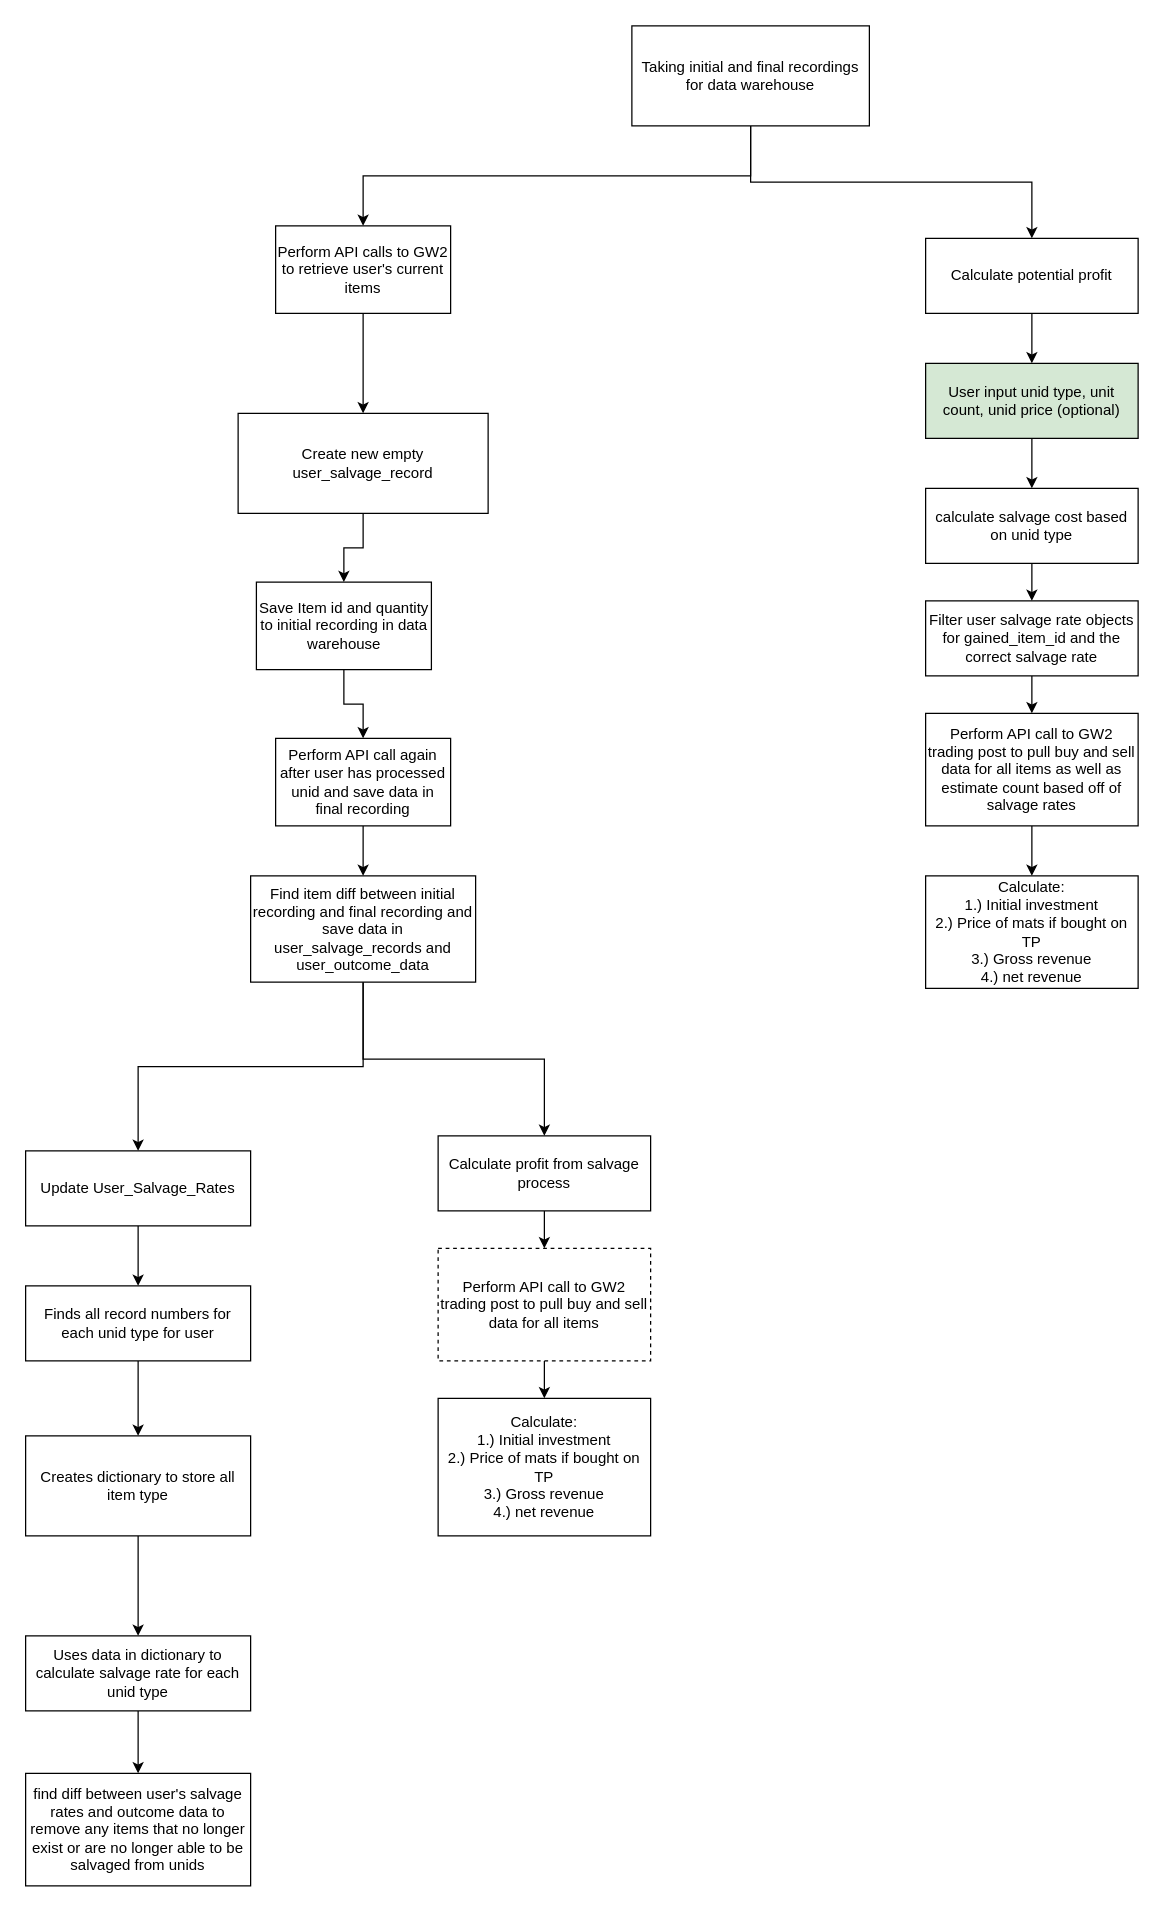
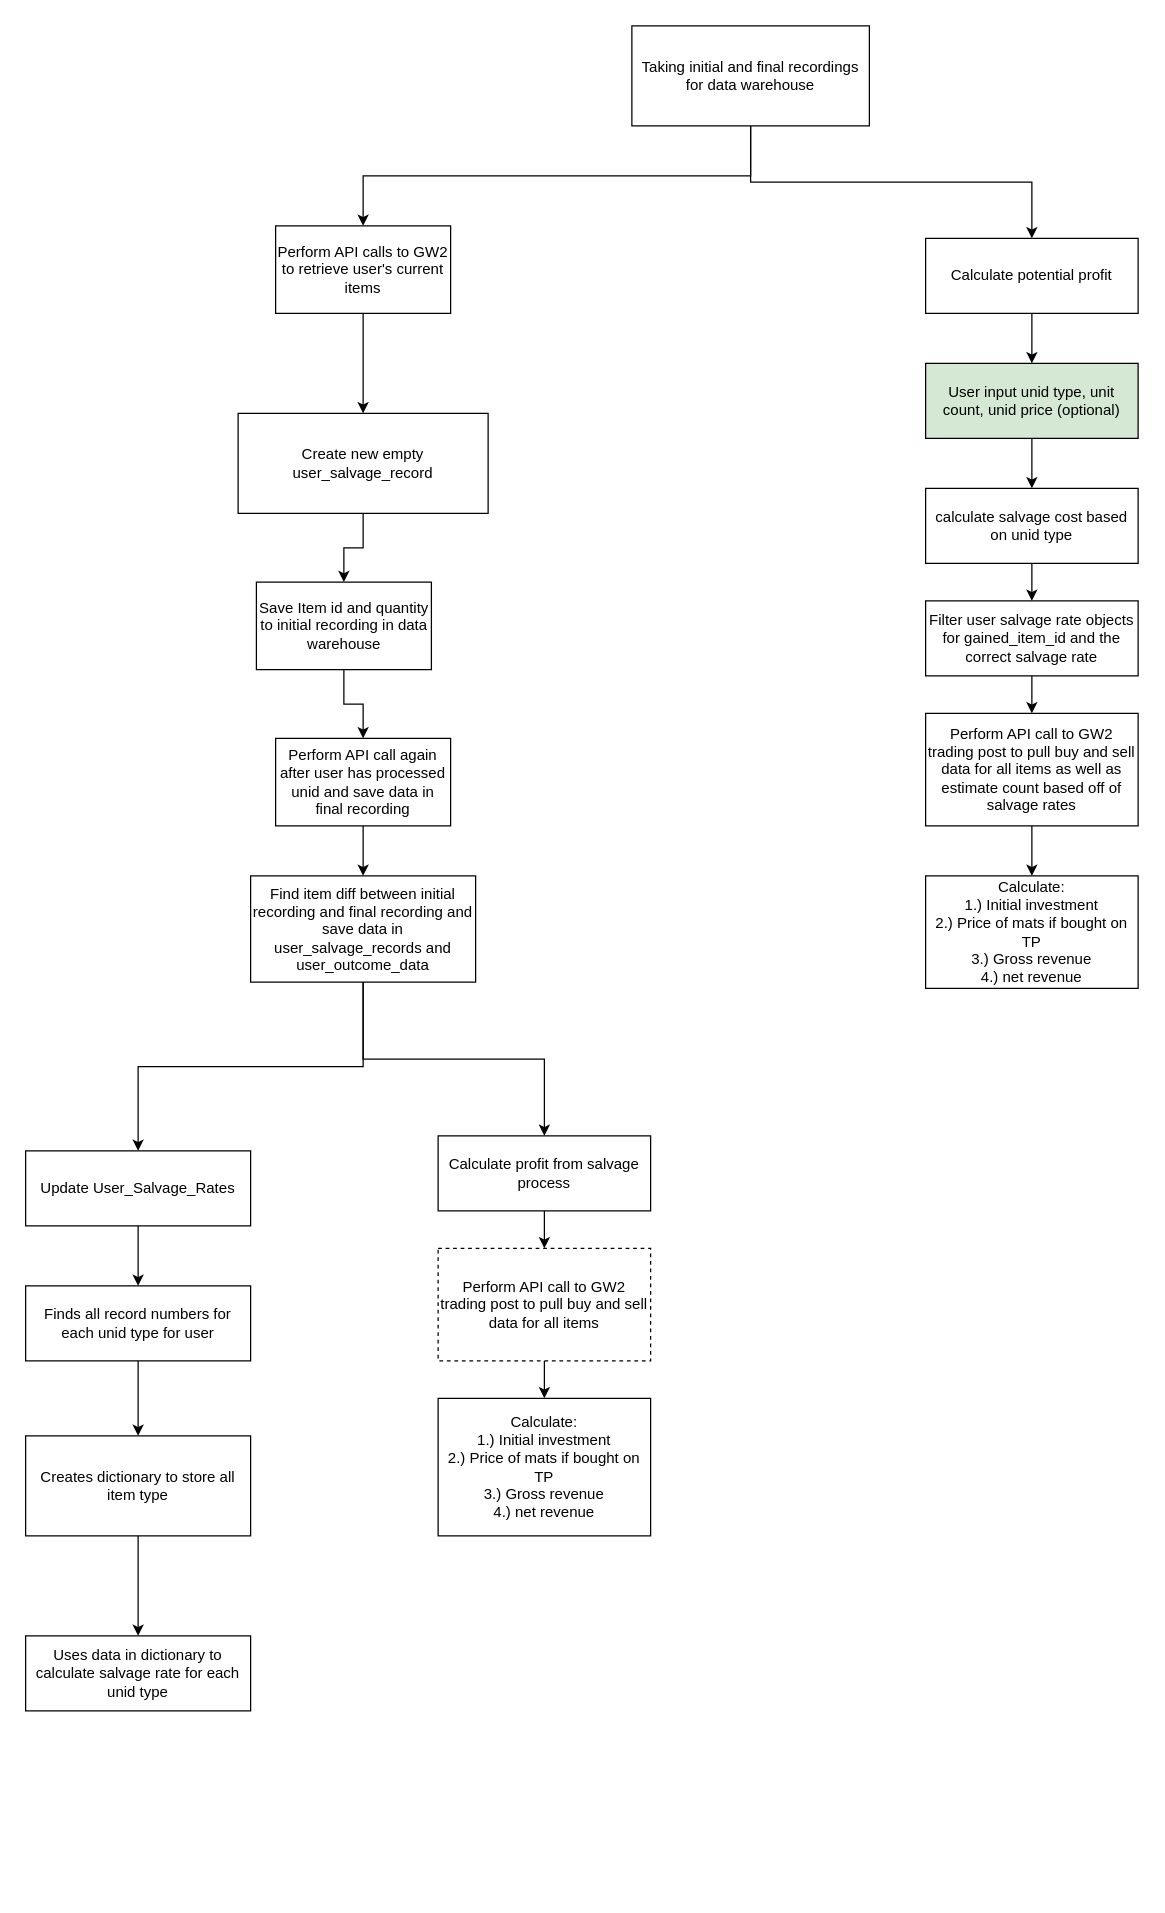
edge "Uses data in dictionary to calculate salvage rate for each unid type" -> "find diff between user's salvage rates and outcome data to remove any items that no longer exist or are no longer able to be salvaged from unids": removed
node "find diff between user's salvage rates and outcome data to remove any items that no longer exist or are no longer able to be salvaged from unids": removed
